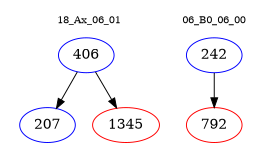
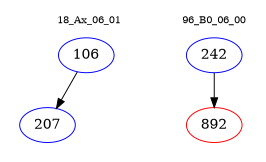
cluster "06_B0_06_00": label "06_B0_06_00" -> "96_B0_06_00"
node "406": label "406" -> "106"
node "1345": removed
node "792": label "792" -> "892"
